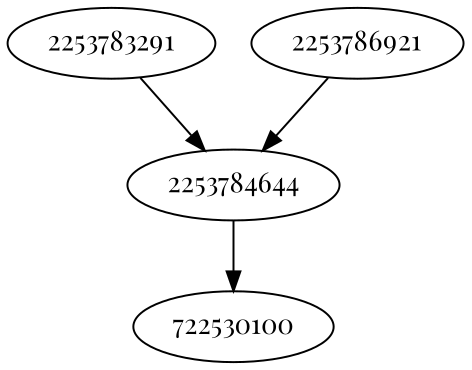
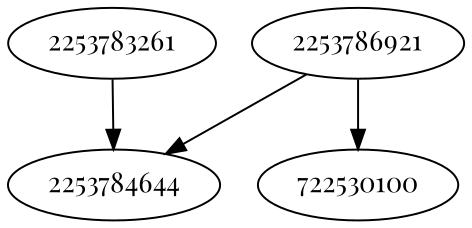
node "2253783291": label "2253783291" -> "2253783261"
edge "2253784644" -> "722530100": now "2253786921" -> "722530100"
